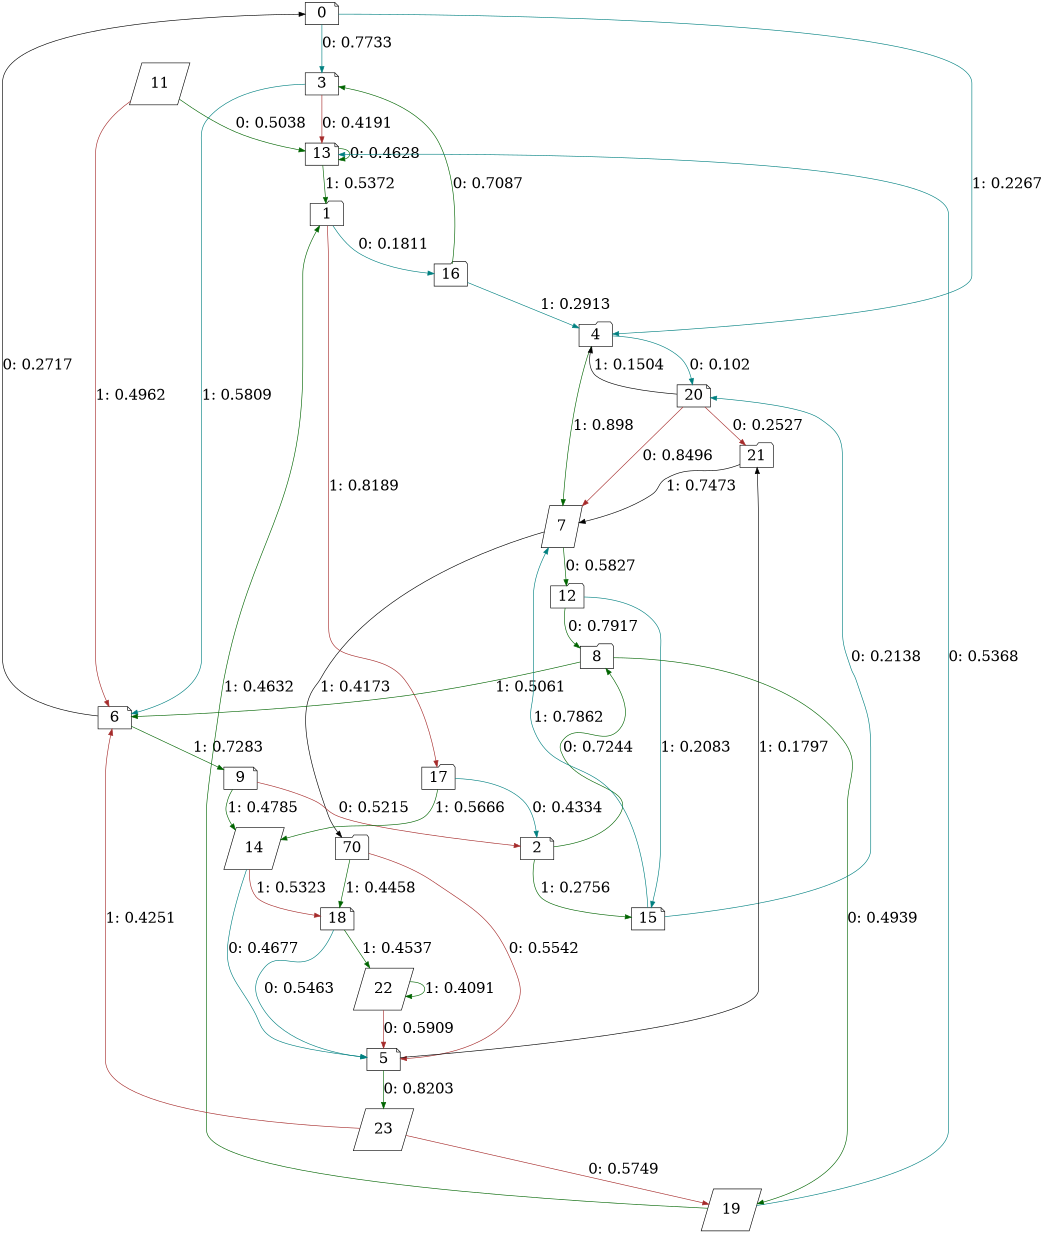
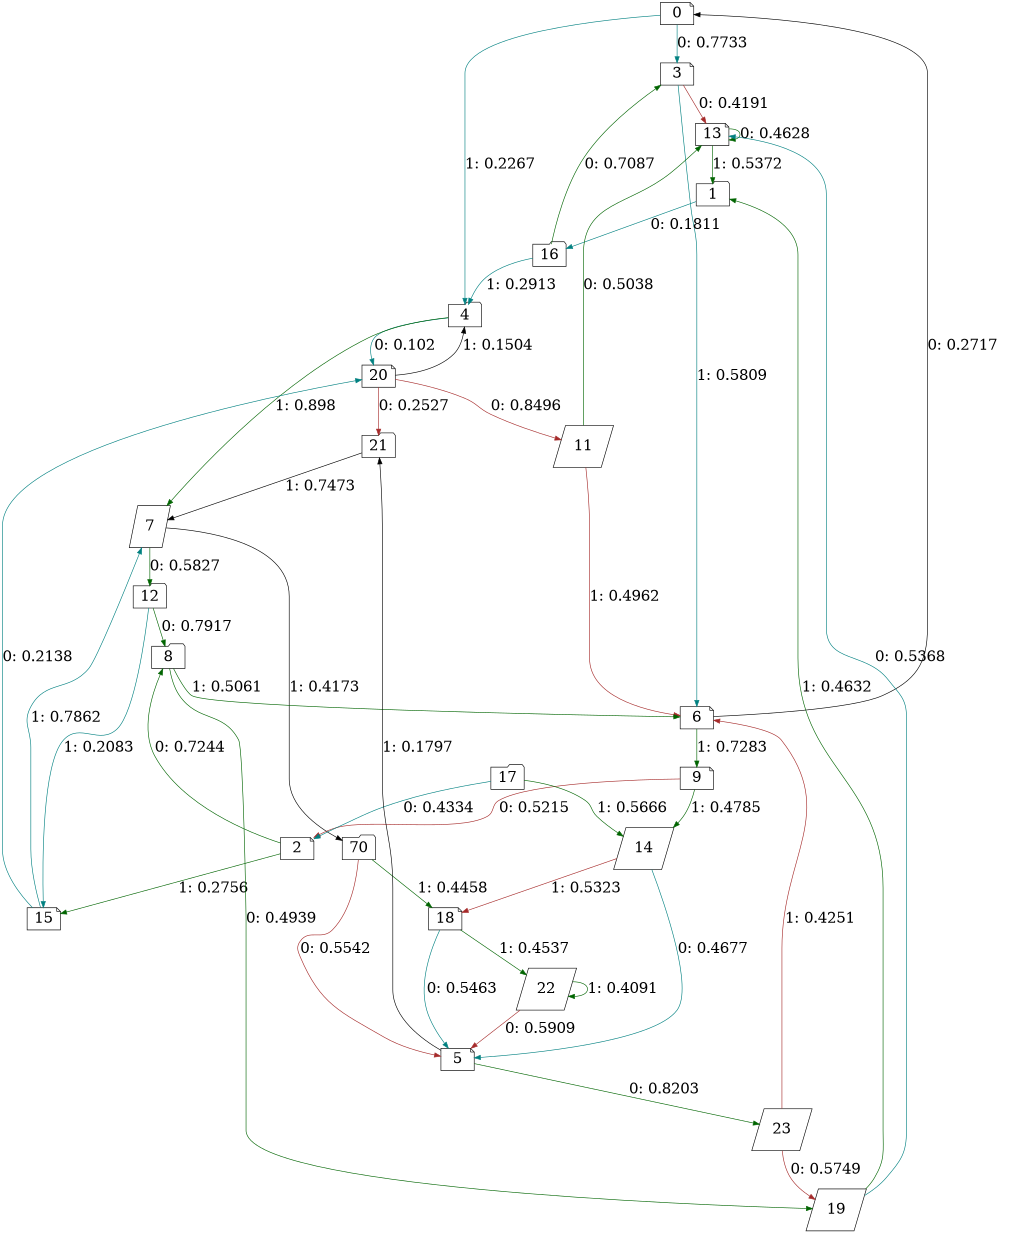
edge "20" -> "7": now "20" -> "11"
edge "1" -> "17": removed, label "1: 0.8189"
